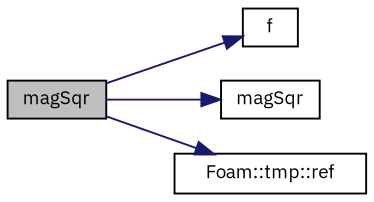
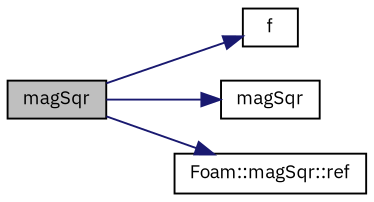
node "Foam::tmp::ref": label "Foam::tmp::ref" -> "Foam::magSqr::ref"
